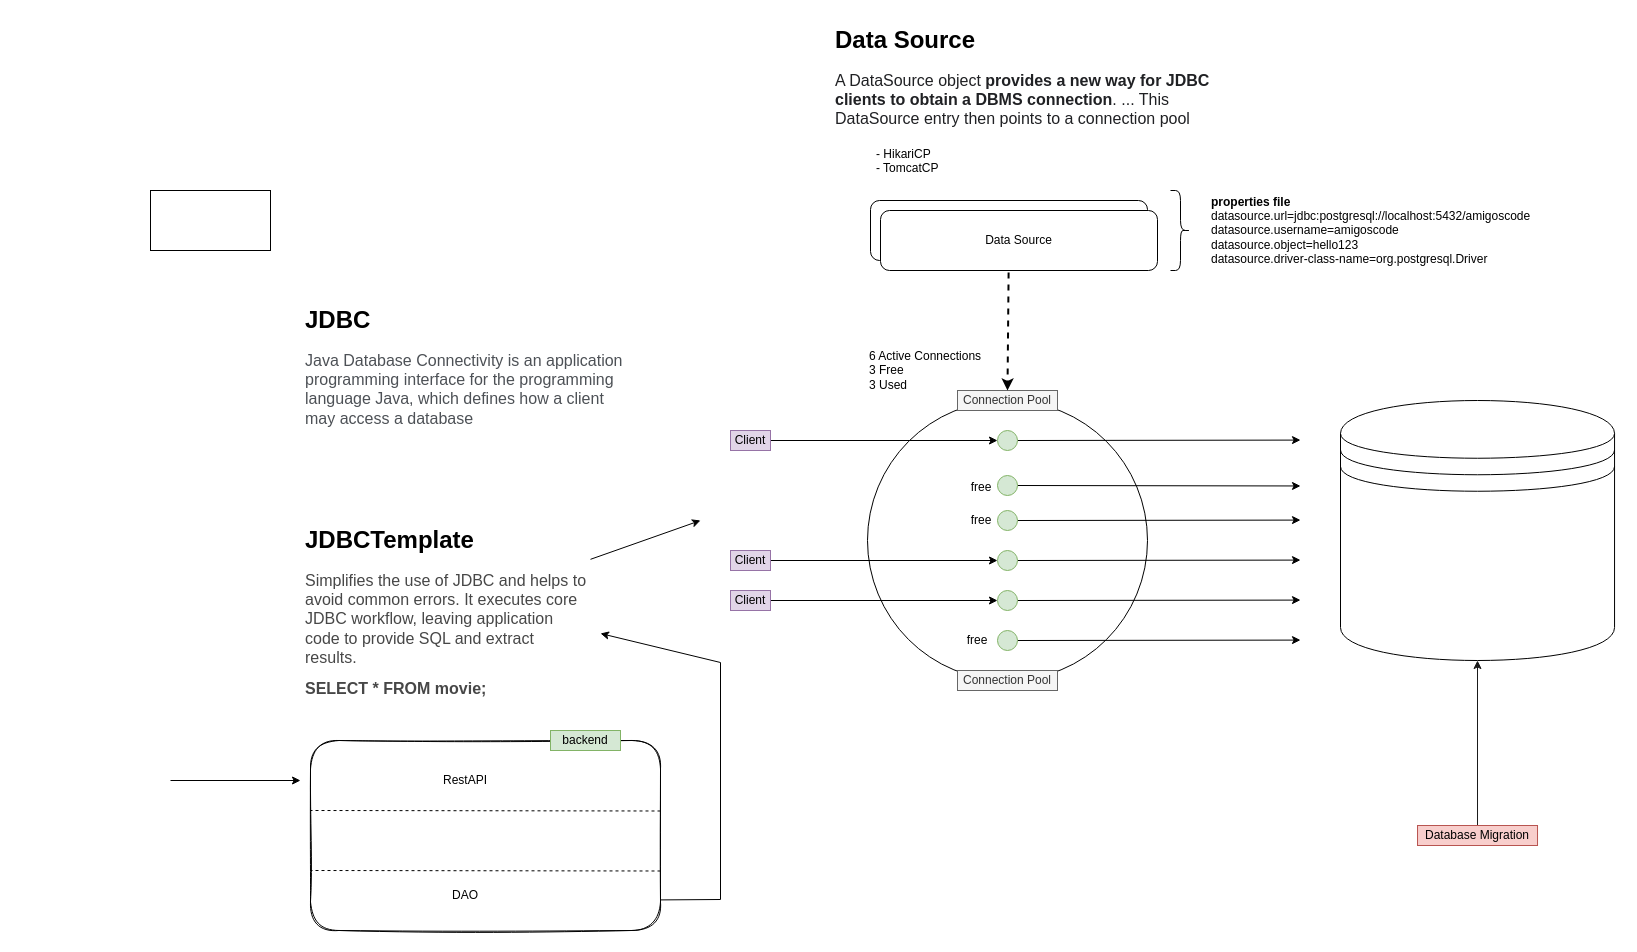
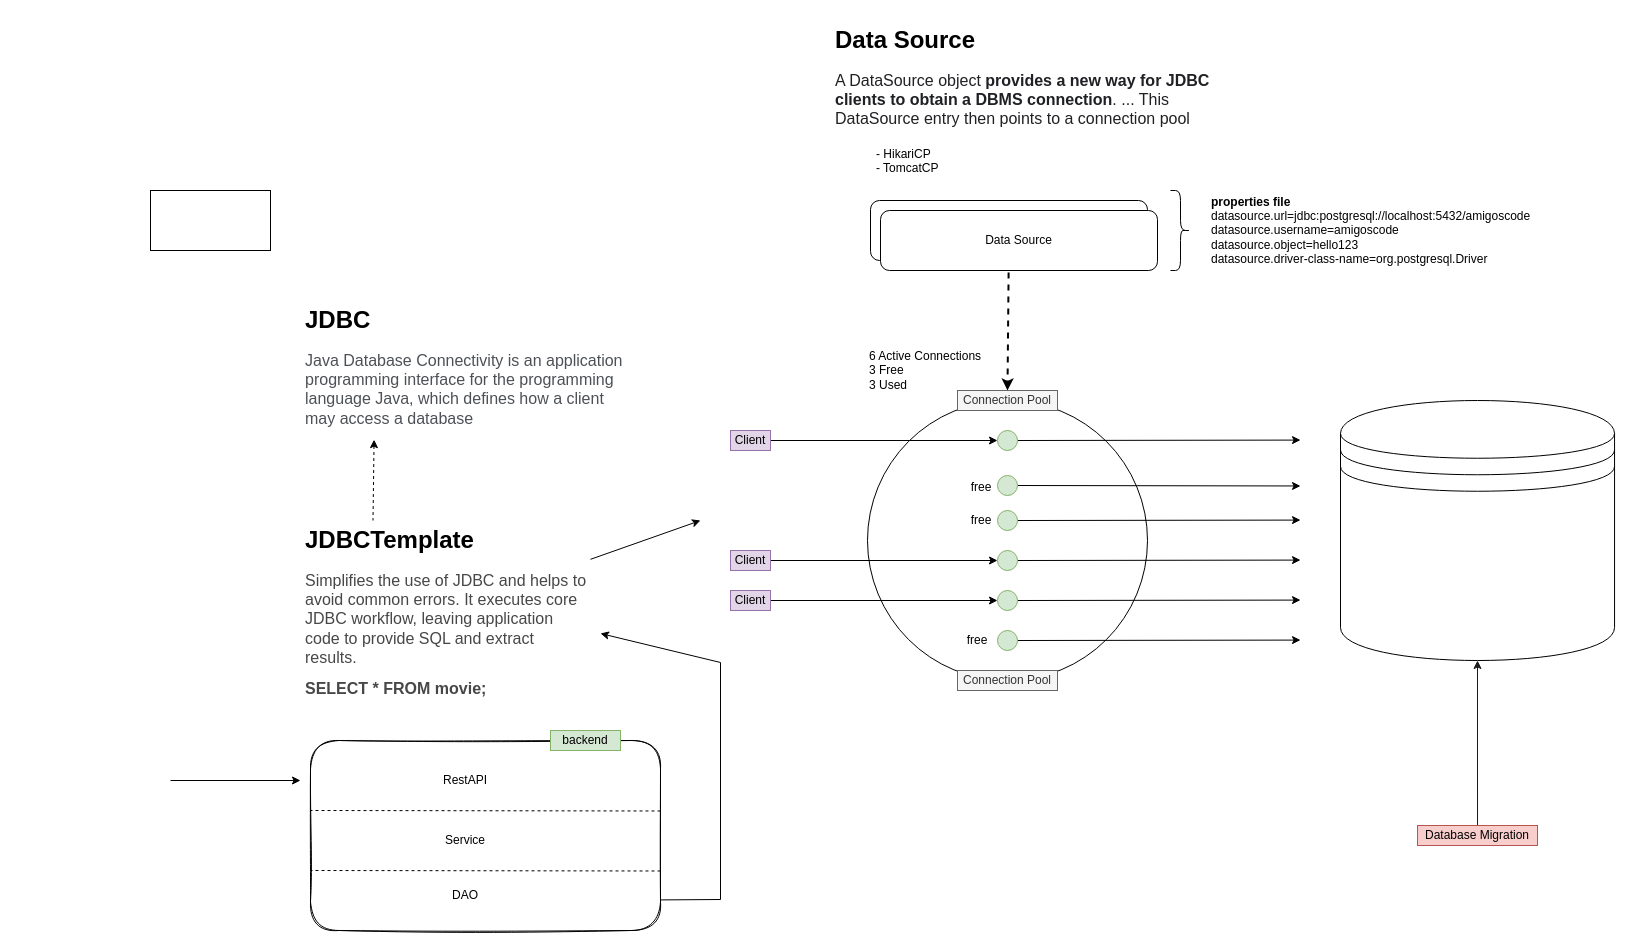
edge "JDBCTemplateSimplifies the use of JDBC and helps to avoid common errors. It executes core JDBC workflow, leaving application code to provide SQL and extract results. SELECT * FROM movie;" -> "JDBCJava Database Connectivity is an application programming interface for the programming language Java, which defines how a client may access a database": added
node "Service": added
